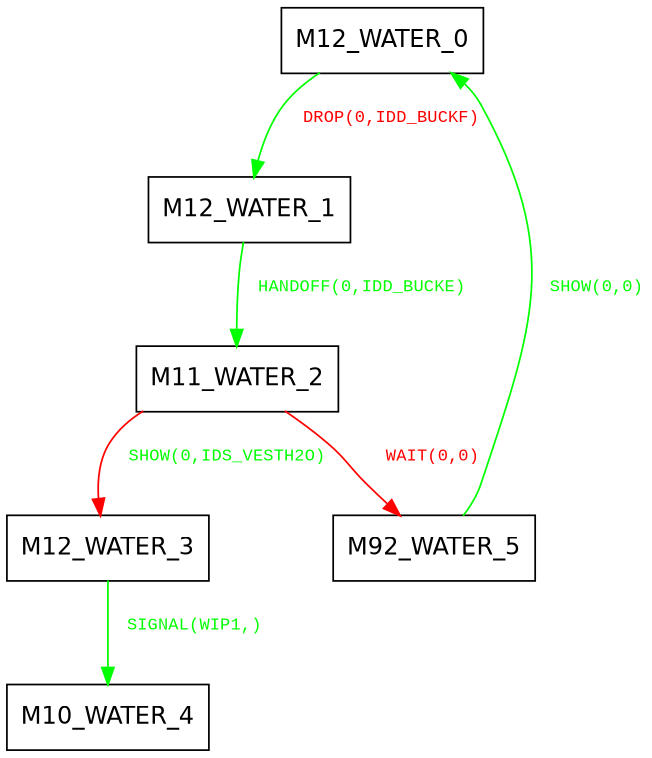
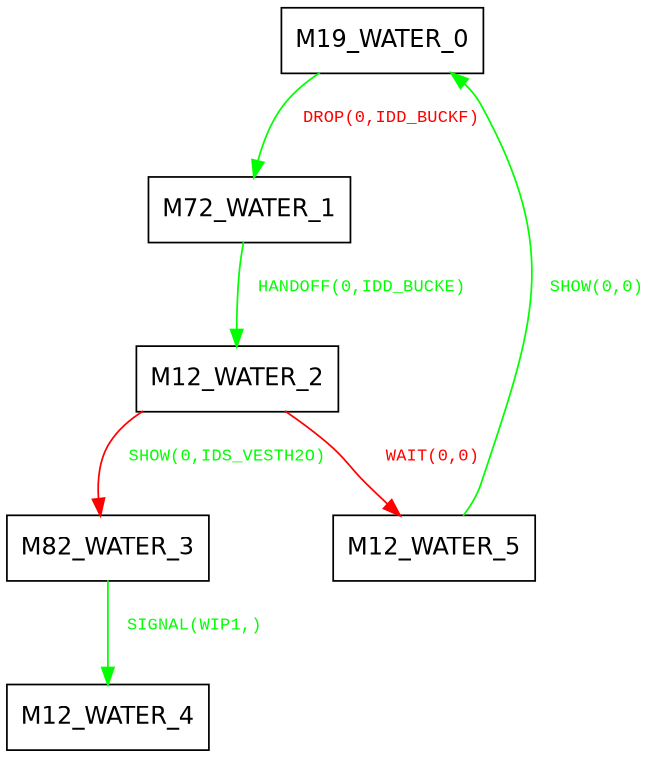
node "M12_WATER_0": label "M12_WATER_0" -> "M19_WATER_0"
node "M12_WATER_1": label "M12_WATER_1" -> "M72_WATER_1"
node "M11_WATER_2": label "M11_WATER_2" -> "M12_WATER_2"
node "M12_WATER_3": label "M12_WATER_3" -> "M82_WATER_3"
node "M92_WATER_5": label "M92_WATER_5" -> "M12_WATER_5"
node "M10_WATER_4": label "M10_WATER_4" -> "M12_WATER_4"
